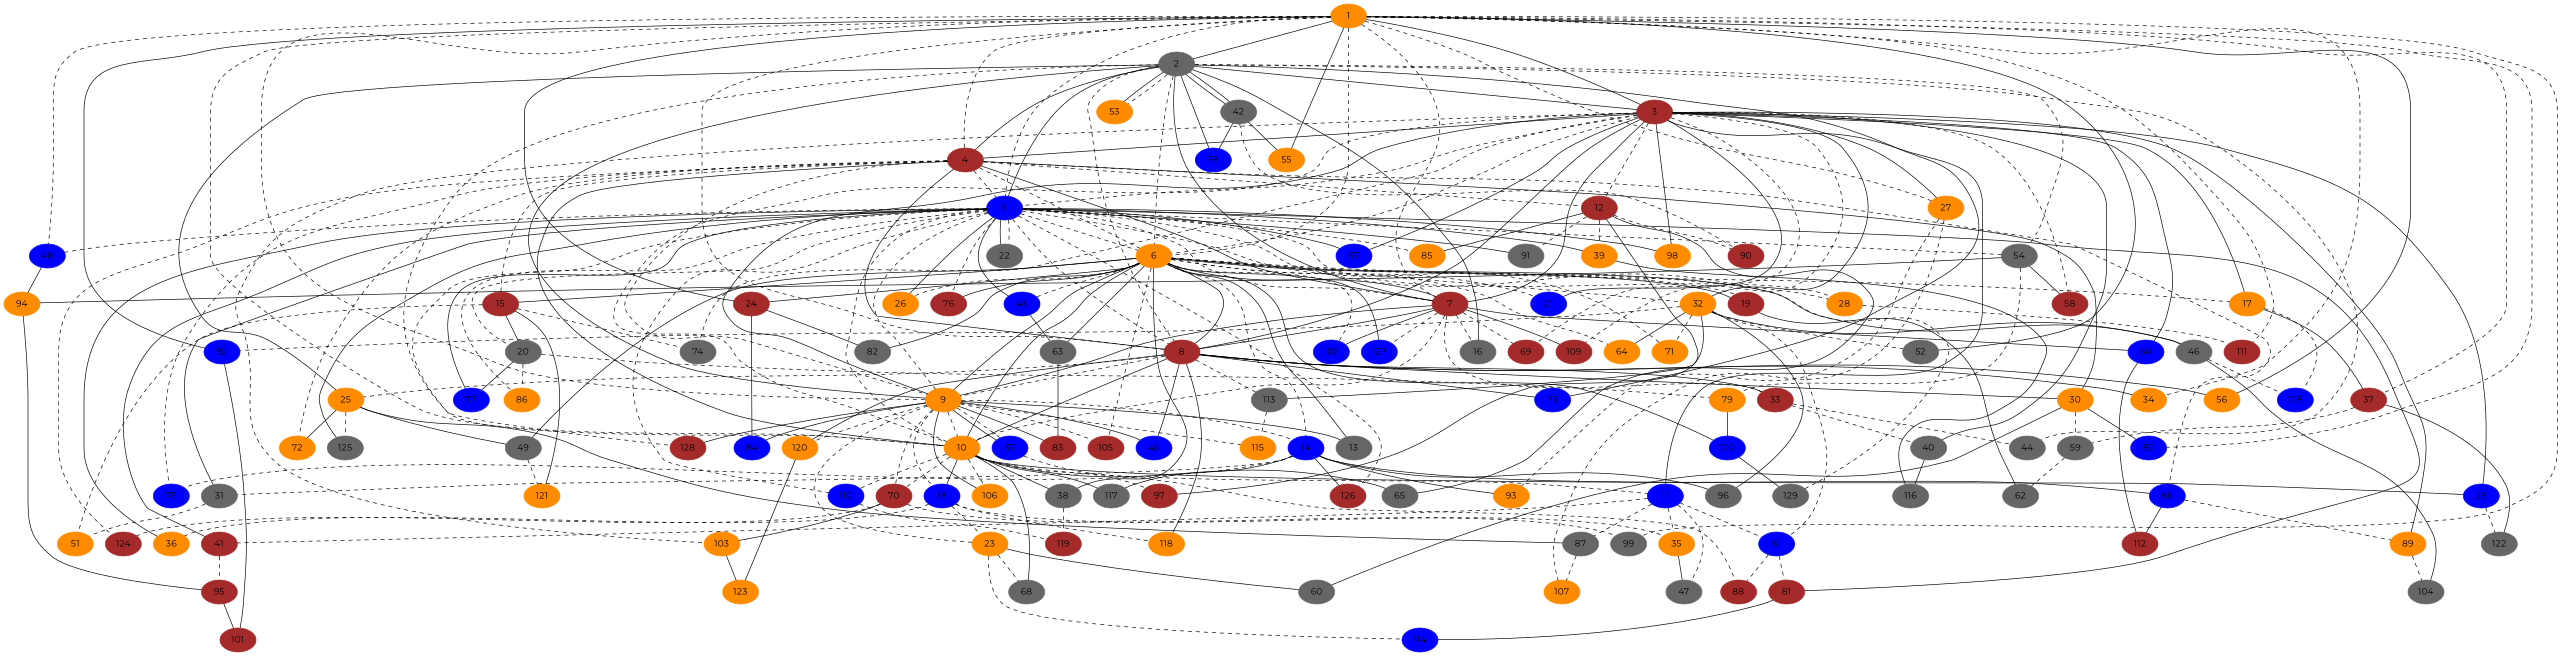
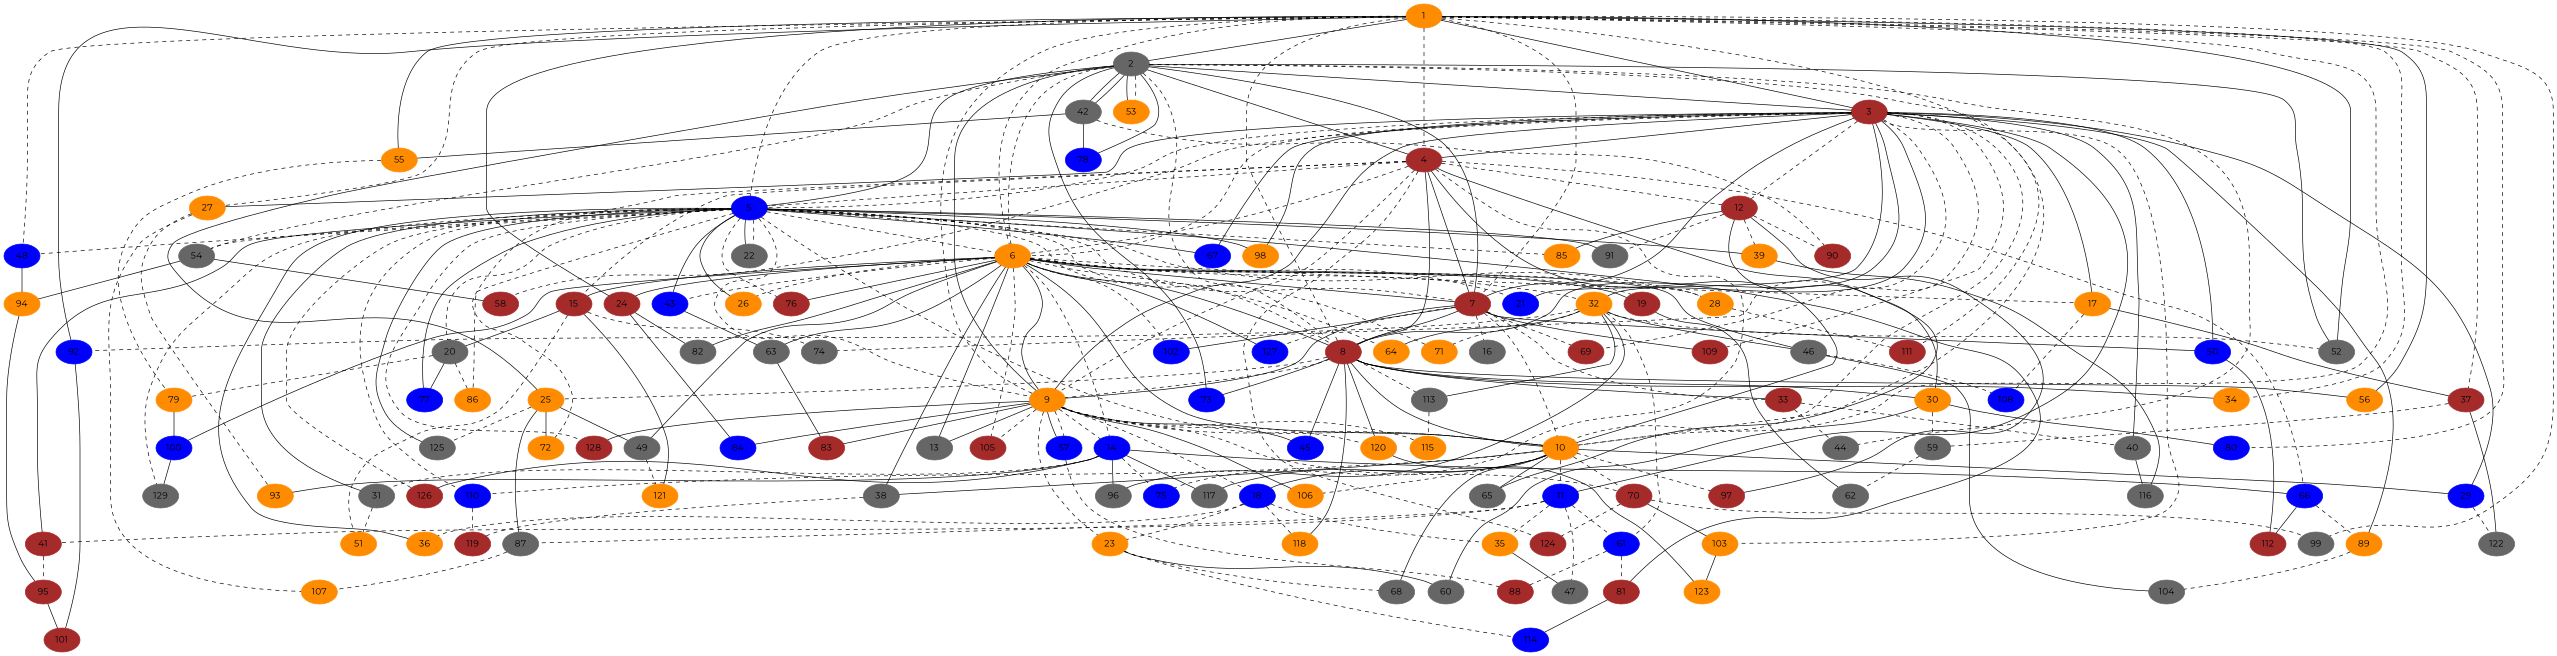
edge "2" -- "16": now "2" -- "52"
edge "54" -- "79": now "55" -- "79"
